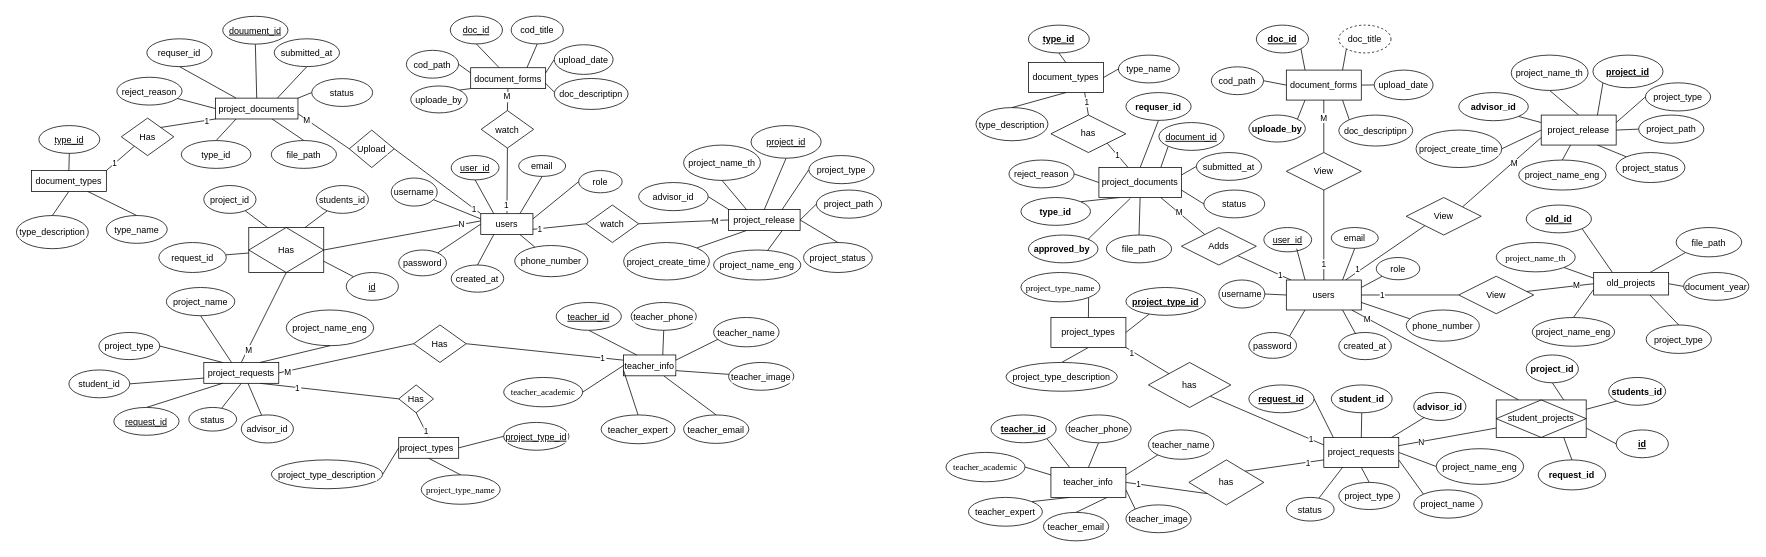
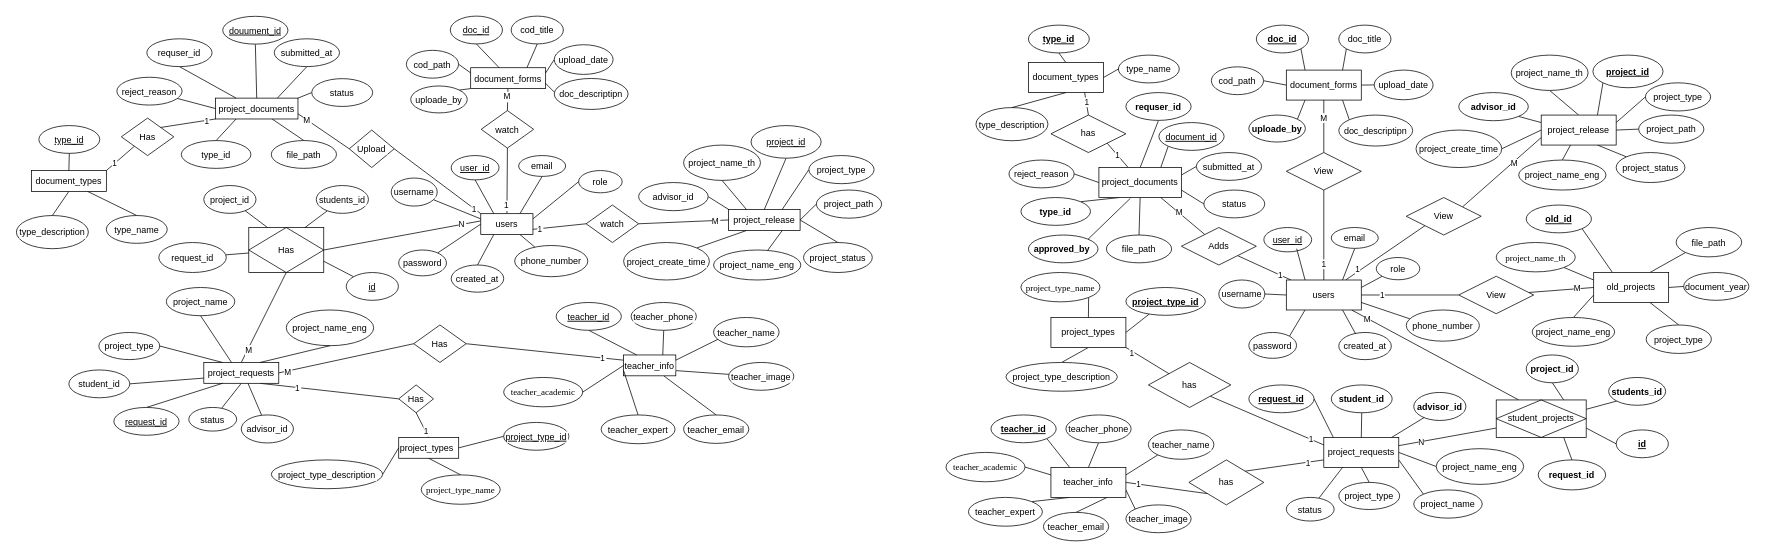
node "doc_title": style dashed -> solid
node "old_projects": size 75x23 -> 75x30
